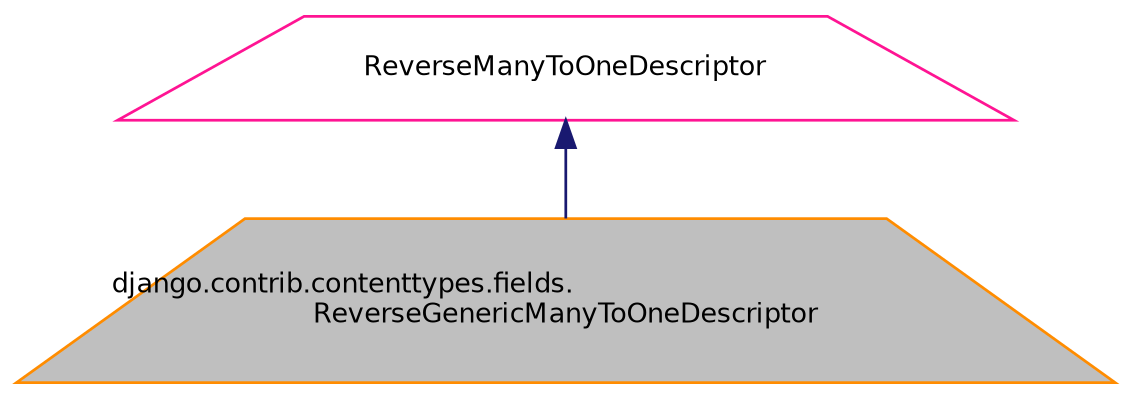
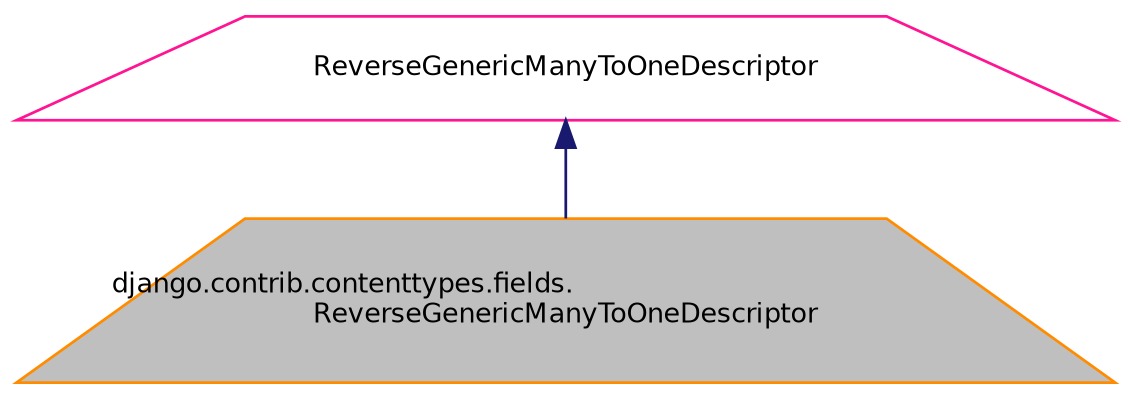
node "ReverseManyToOneDescriptor": label "ReverseManyToOneDescriptor" -> "ReverseGenericManyToOneDescriptor"
